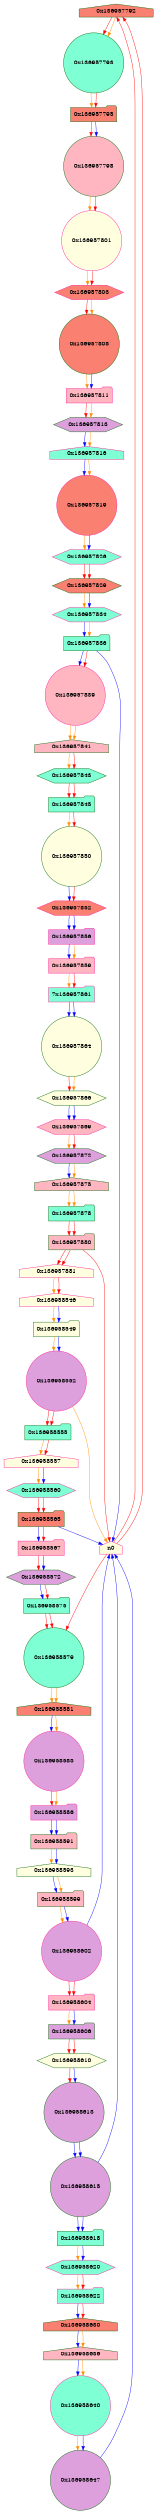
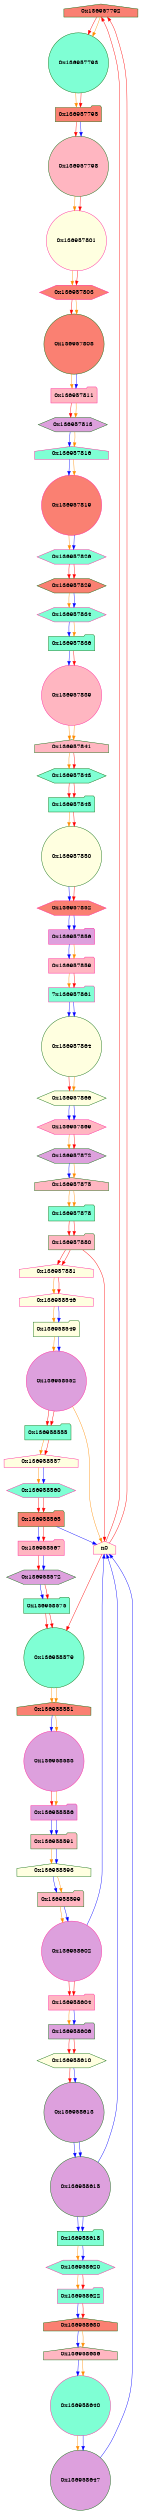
edge "0x136957836" -> "n0": removed
